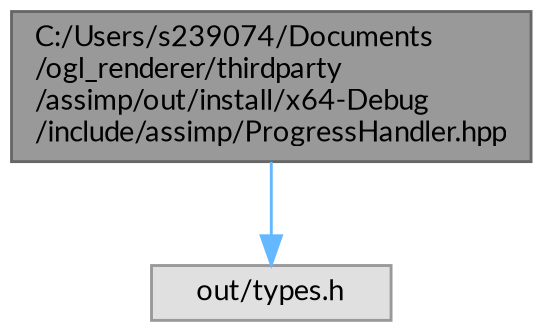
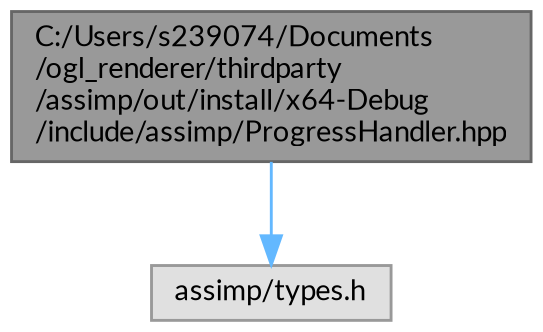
node "out/types.h": label "out/types.h" -> "assimp/types.h"
